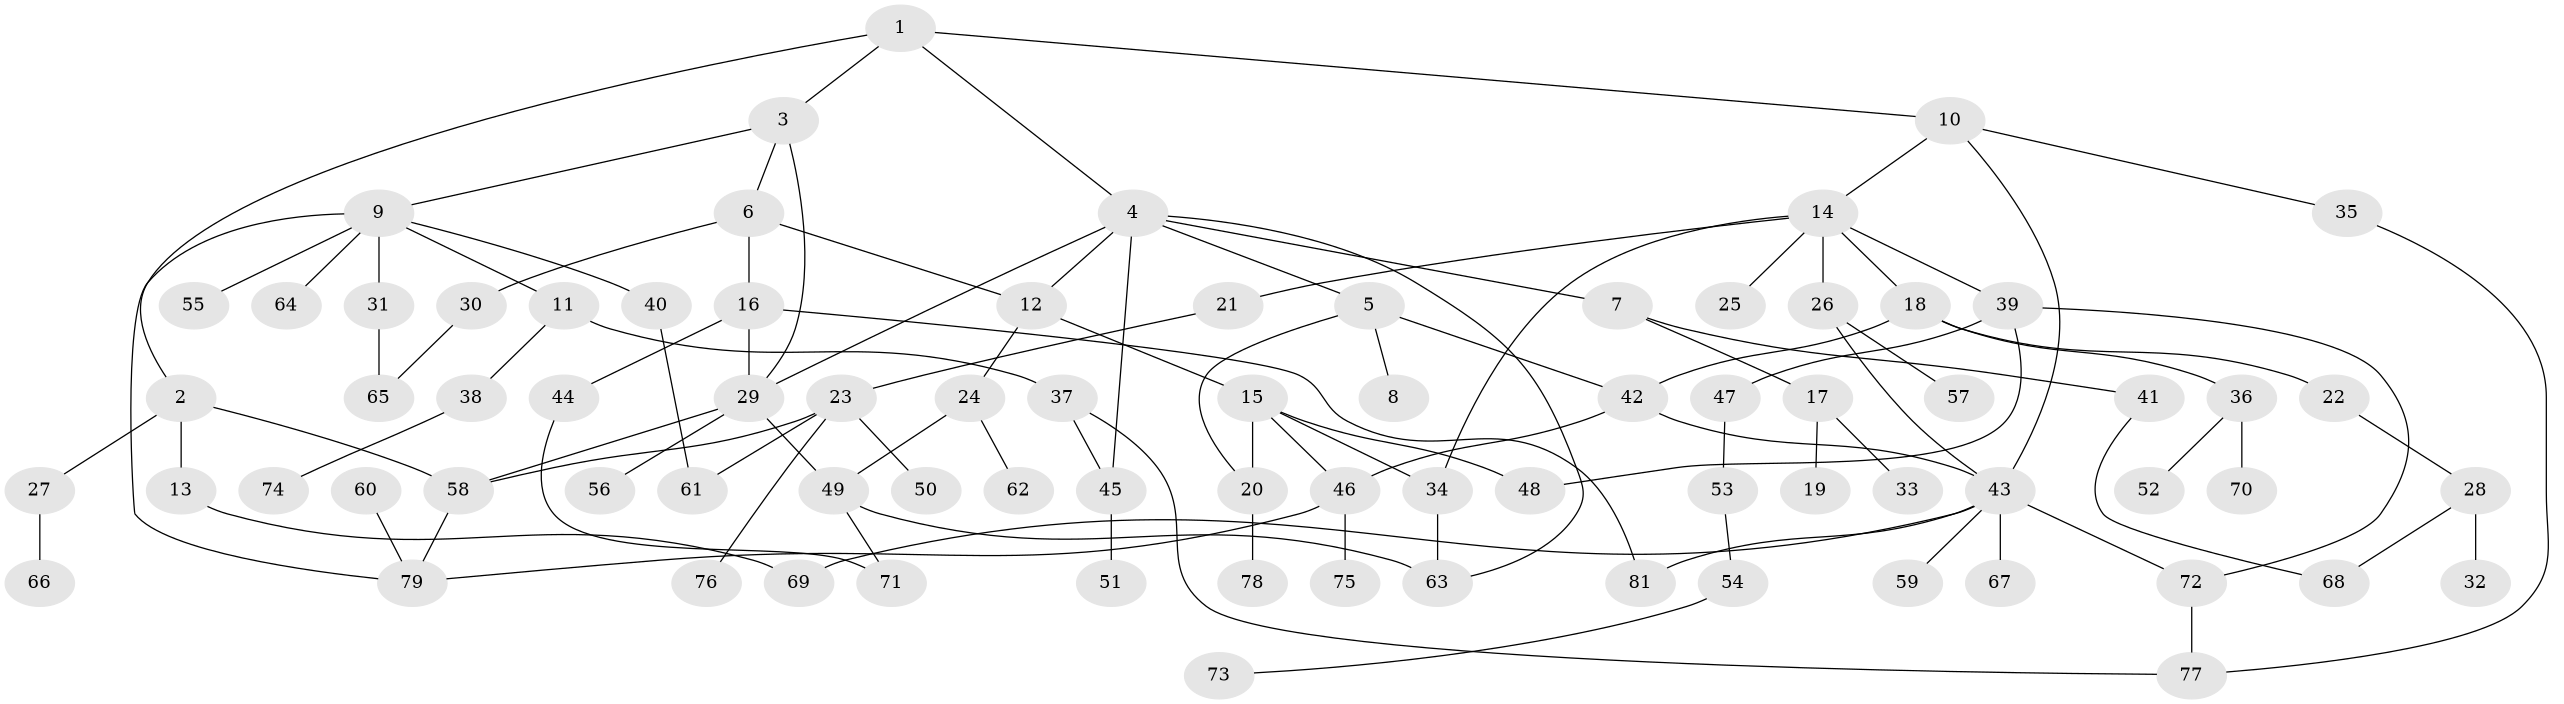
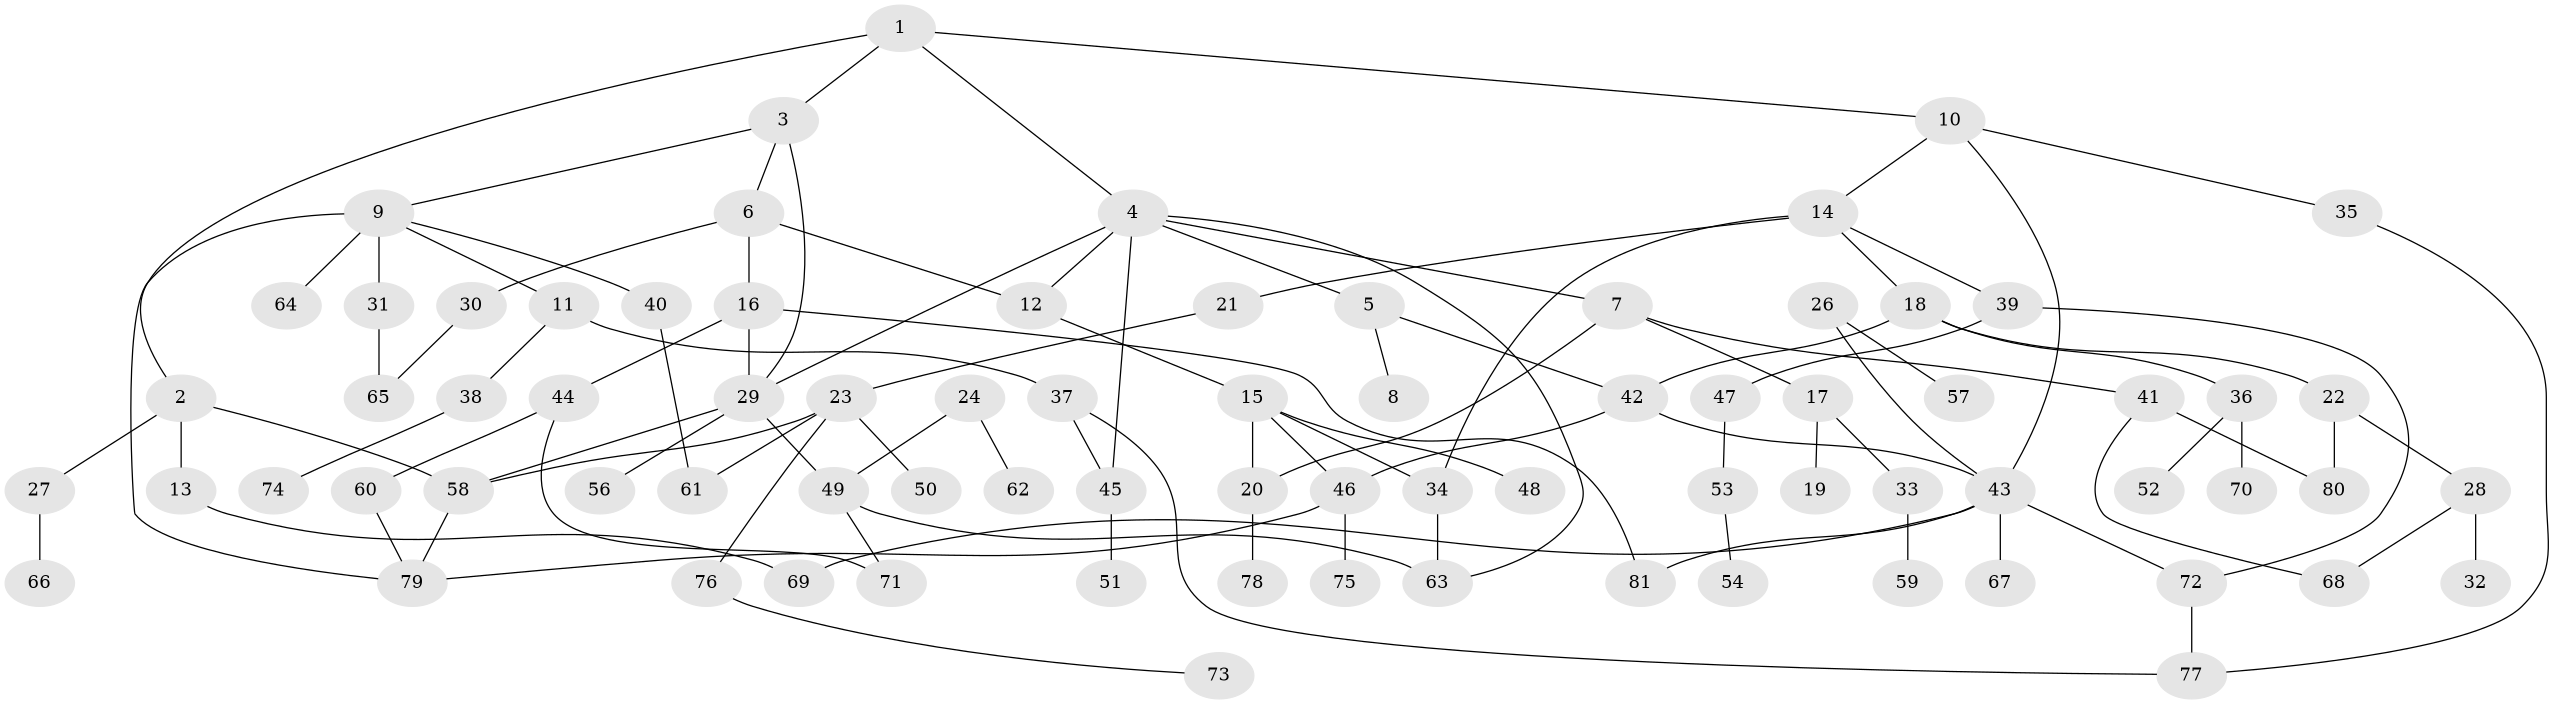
edge "14" -- "26": removed
node "55": removed
node "25": removed
edge "12" -- "24": removed
edge "5" -- "20": now "7" -- "20"
edge "44" -- "60": added
edge "39" -- "48": removed
node "80": added
edge "43" -- "59": now "33" -- "59"
edge "54" -- "73": now "76" -- "73"
